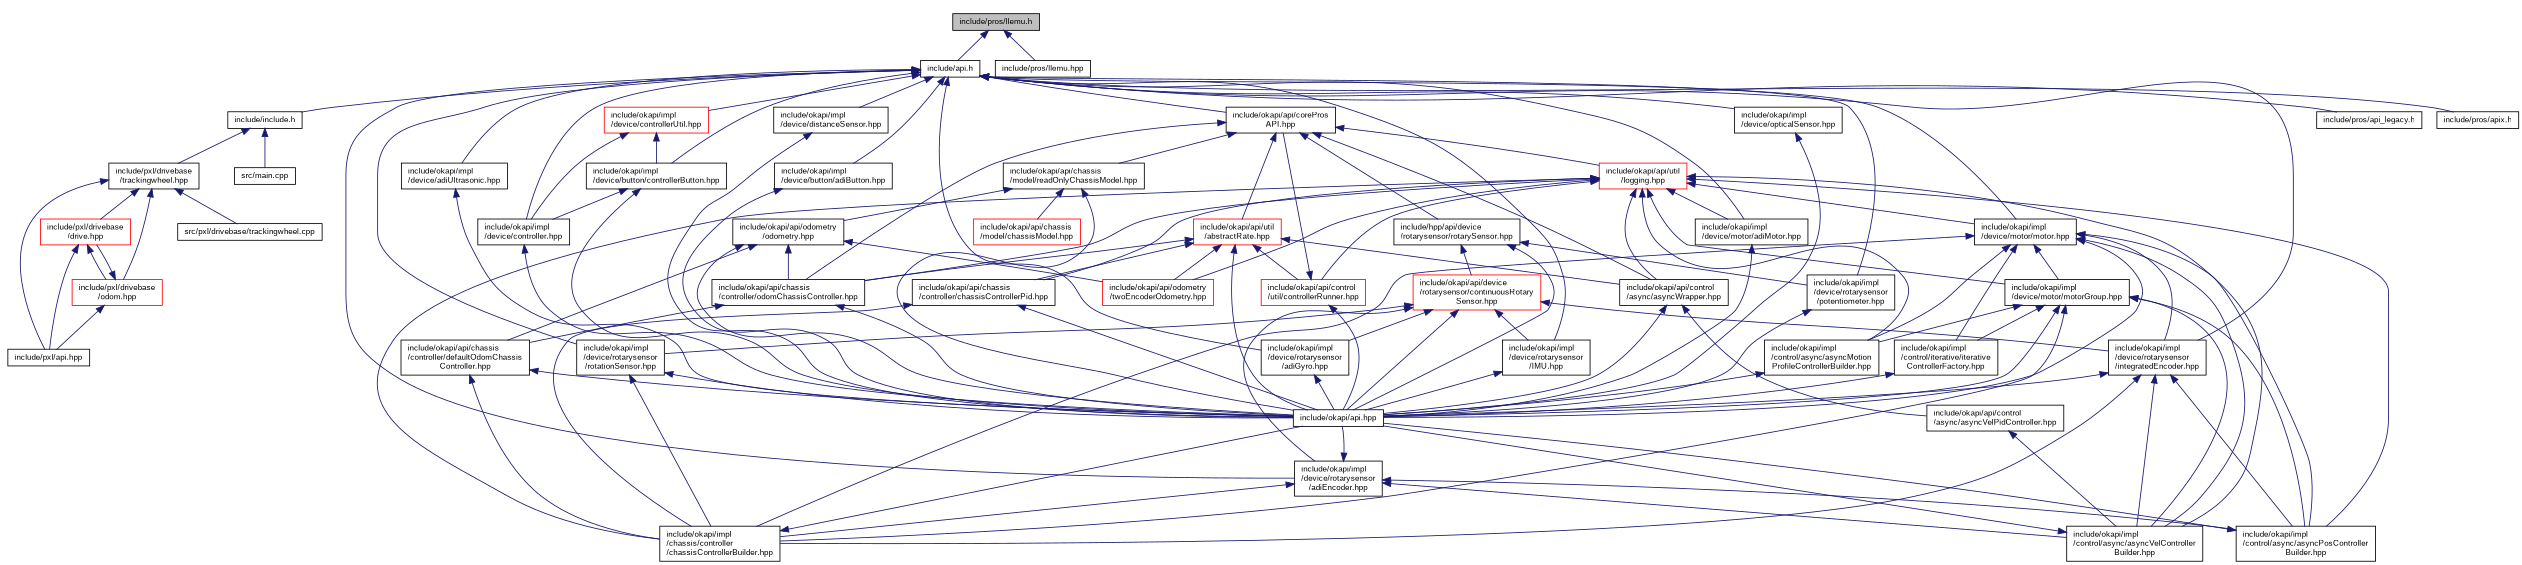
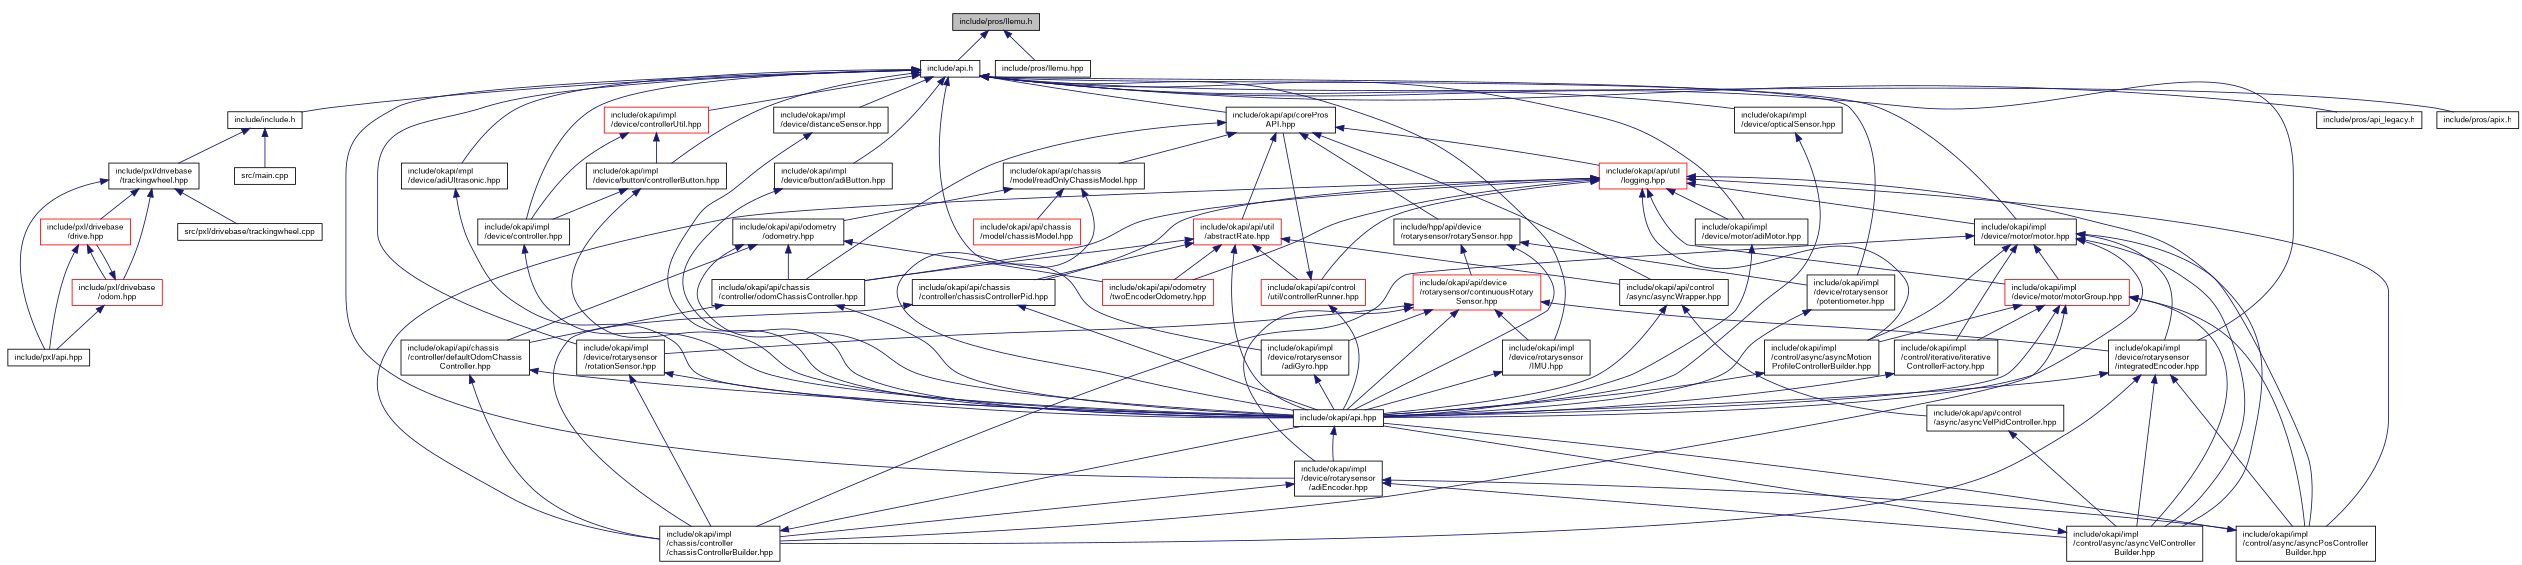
edge "include/okapi/api/control /async/asyncWrapper.hpp" -> "include/okapi/api/util /logging.hpp": removed
node "include/okapi/impl /device/motor/motorGroup.hpp": color black -> red
edge "include/okapi/api.hpp" -> "include/okapi/impl /device/rotarysensor /adiEncoder.hpp": reversed
